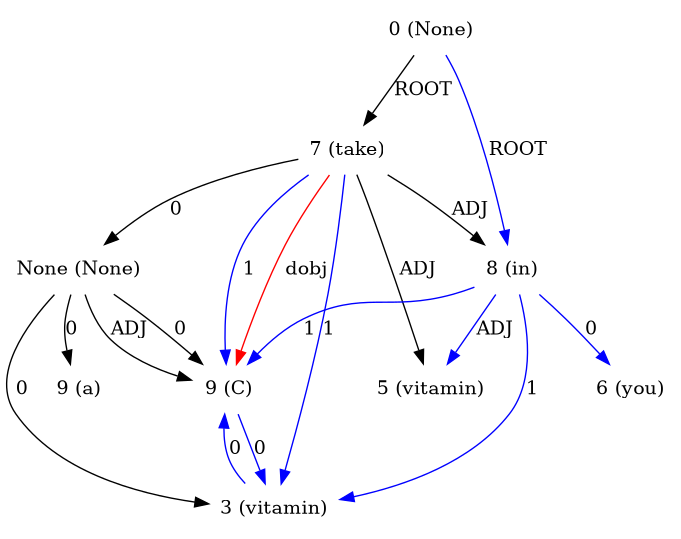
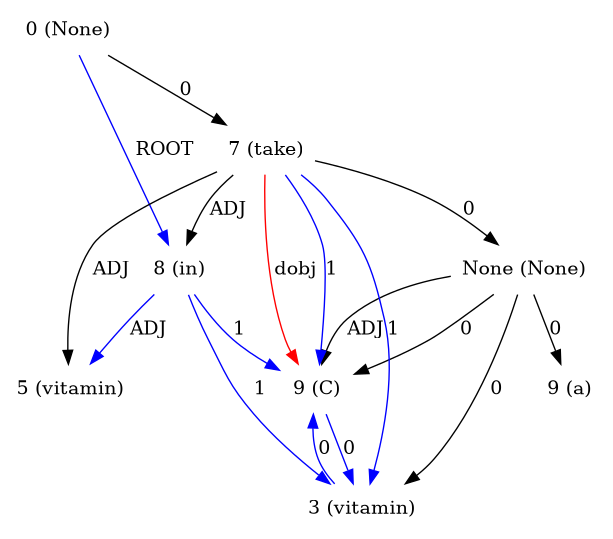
edge "0 (None)" -> "7 (take)": label "ROOT" -> "0"
node "6 (you)": removed
